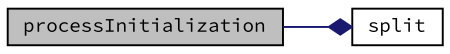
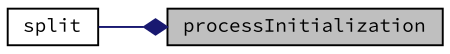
edge "processInitialization" -> "split": reversed
